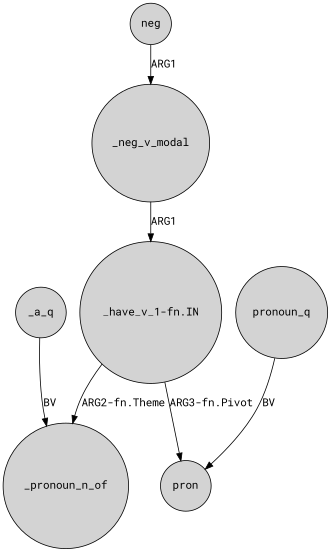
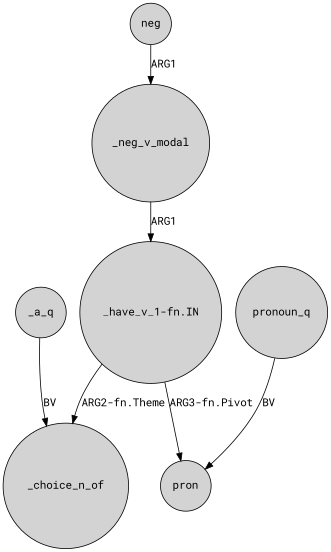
node "_pronoun_n_of": label "_pronoun_n_of" -> "_choice_n_of"
